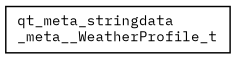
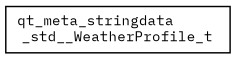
node "qt_meta_stringdata _meta__WeatherProfile_t": label "qt_meta_stringdata _meta__WeatherProfile_t" -> "qt_meta_stringdata _std__WeatherProfile_t"
